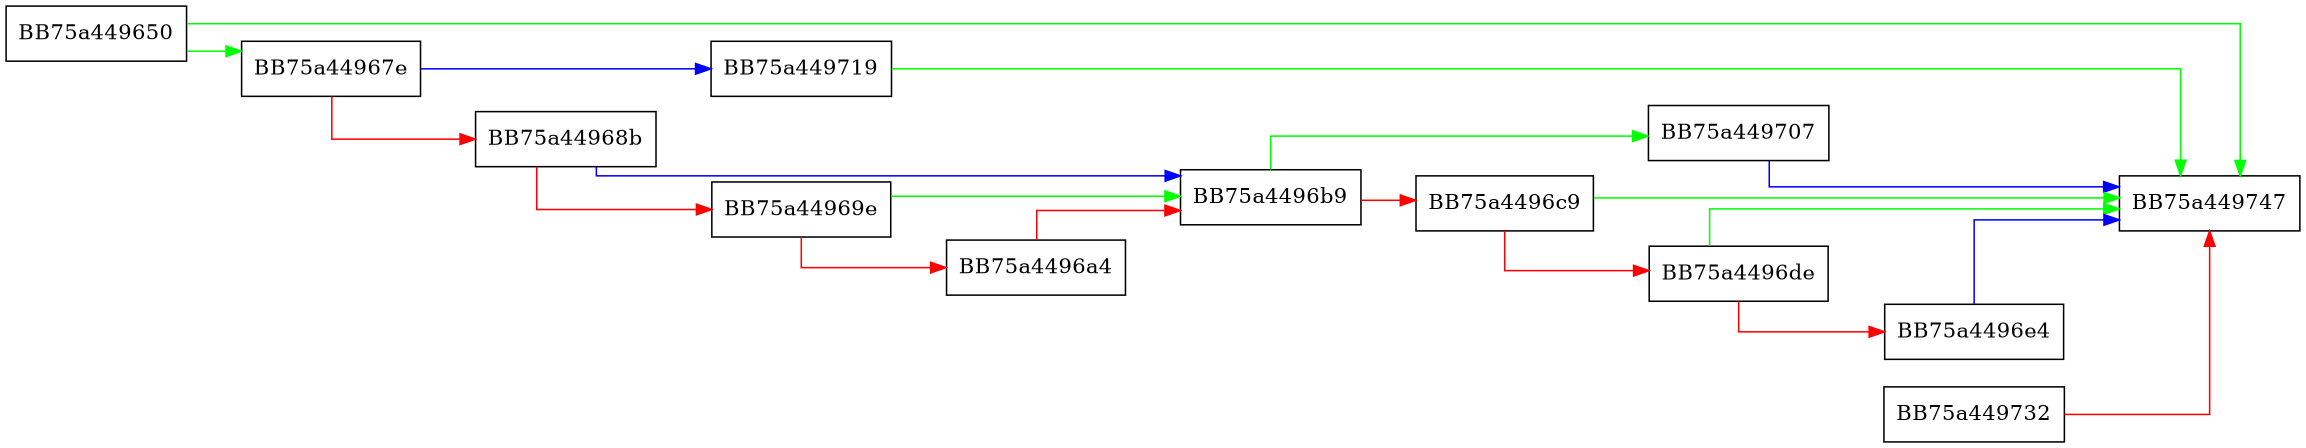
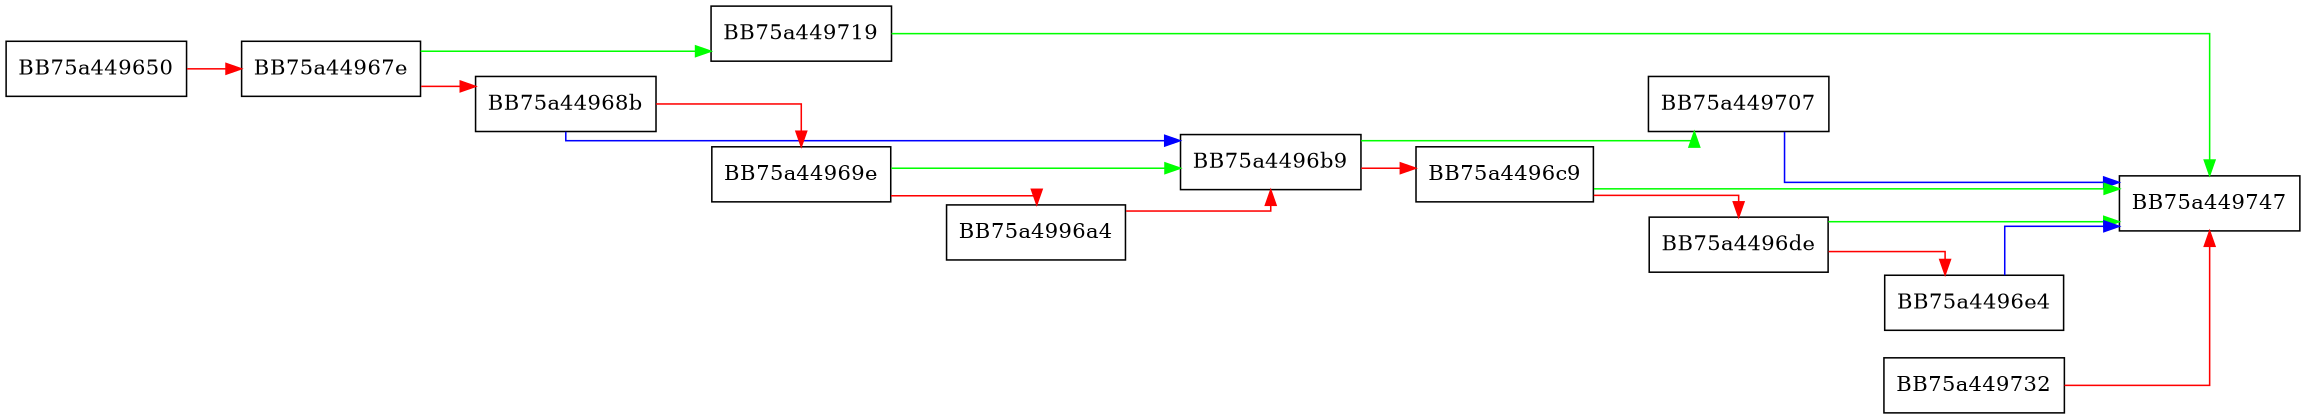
edge "BB75a449650" -> "BB75a449747": removed
edge "BB75a449650" -> "BB75a44967e": color green -> red
edge "BB75a44967e" -> "BB75a449719": color blue -> green
node "BB75a4496a4": label "BB75a4496a4" -> "BB75a4996a4"
